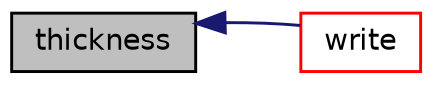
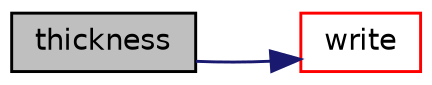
edge "write" -> "thickness": reversed
